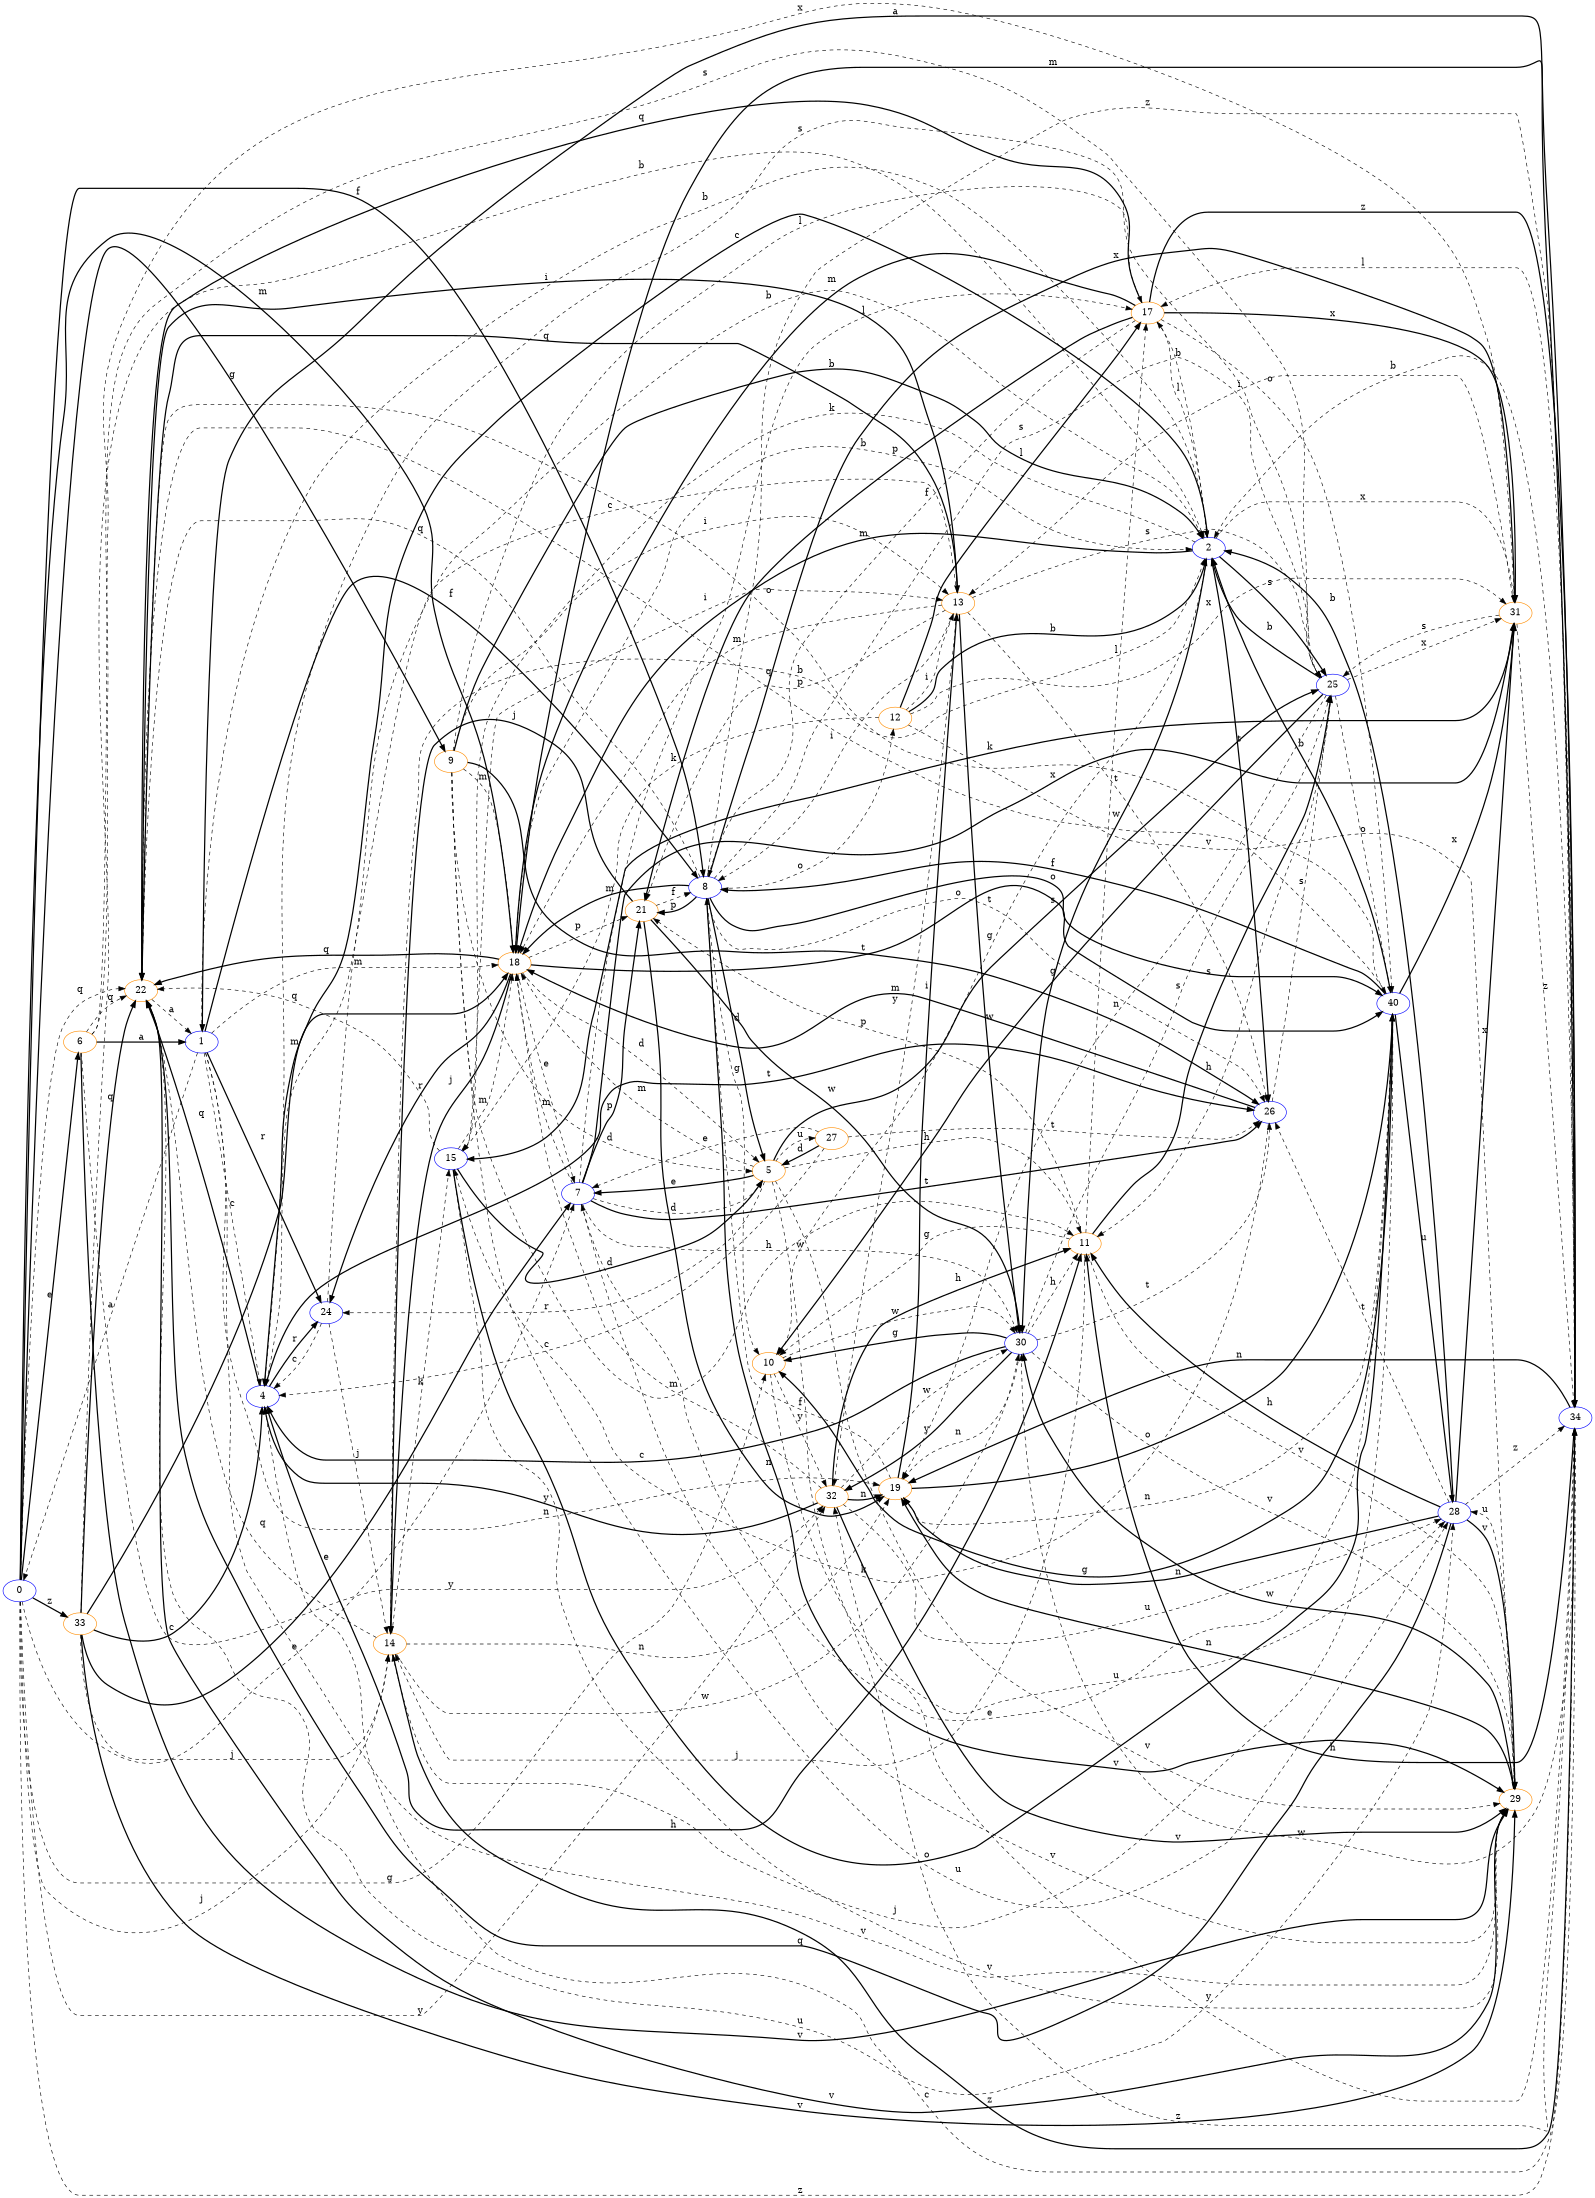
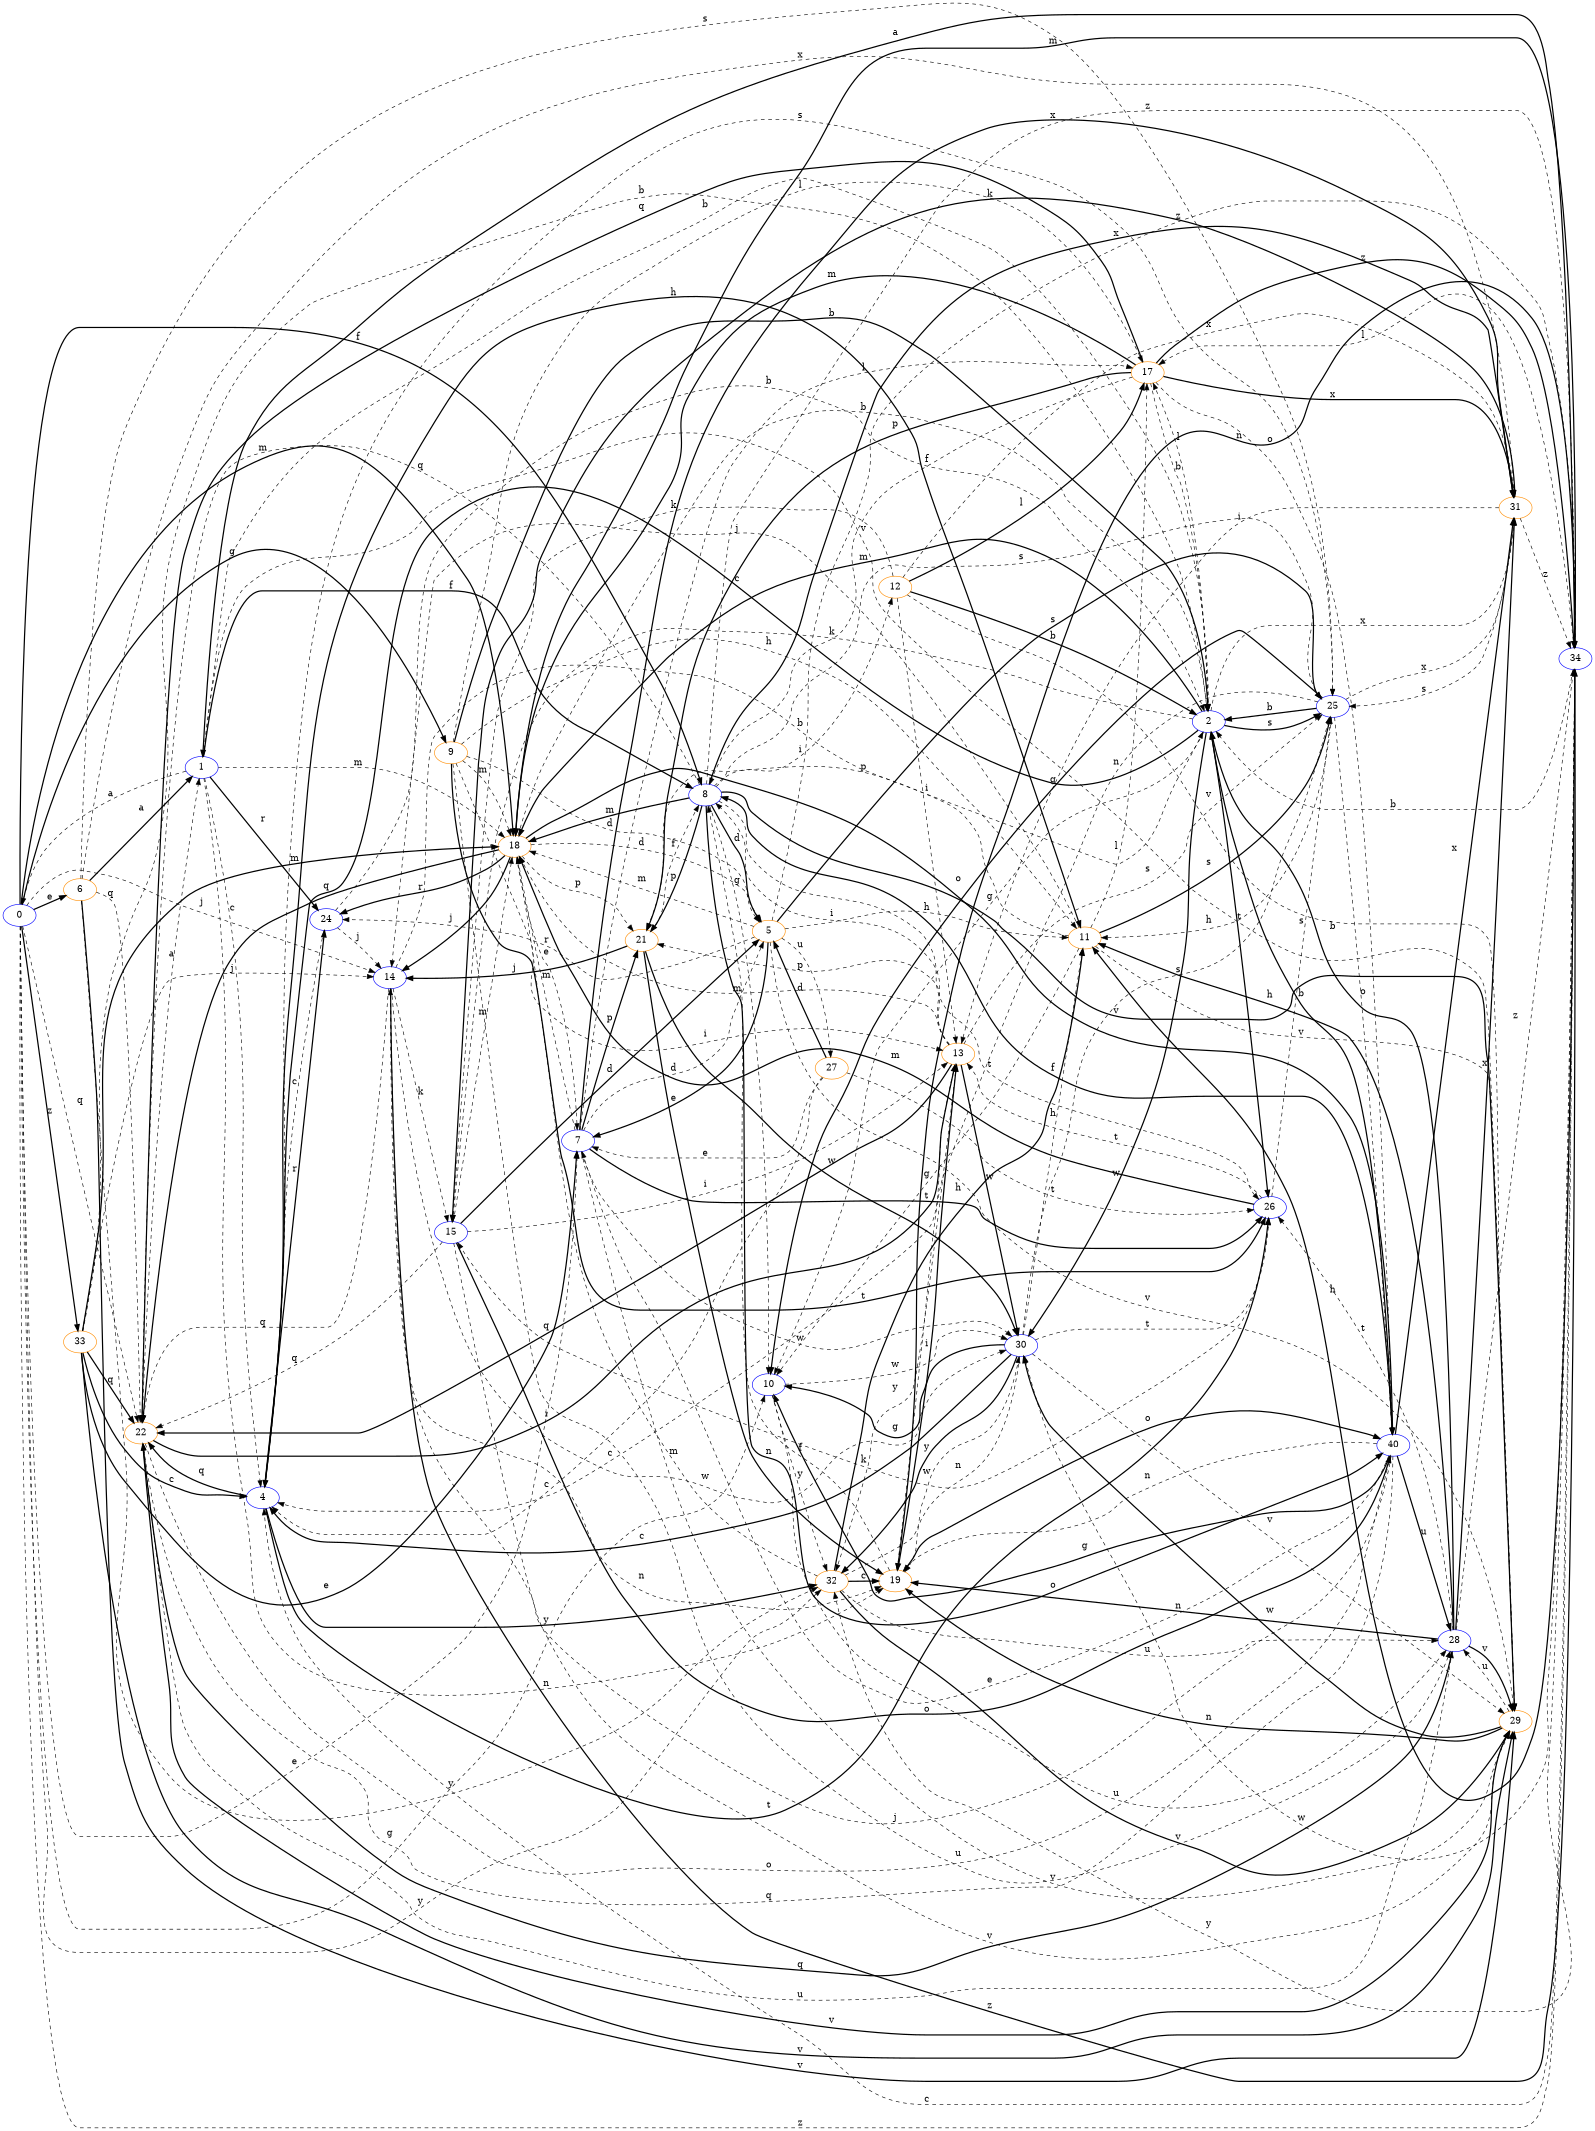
edge "13" -> "26": reversed
edge "8" -> "12": label "o" -> "i"
node "10": color darkorange -> blue
edge "32" -> "19": label "n" -> "c"
edge "32" -> "4": reversed
node "14": color darkorange -> blue
